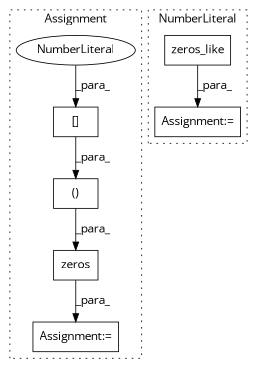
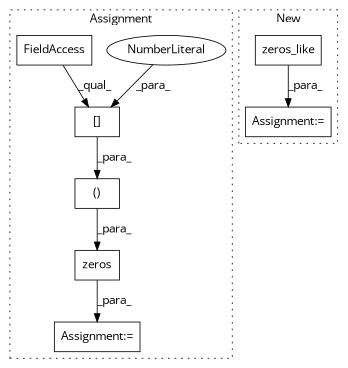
cluster "NumberLiteral": label "NumberLiteral" -> "New"
node "FieldAccess": added
